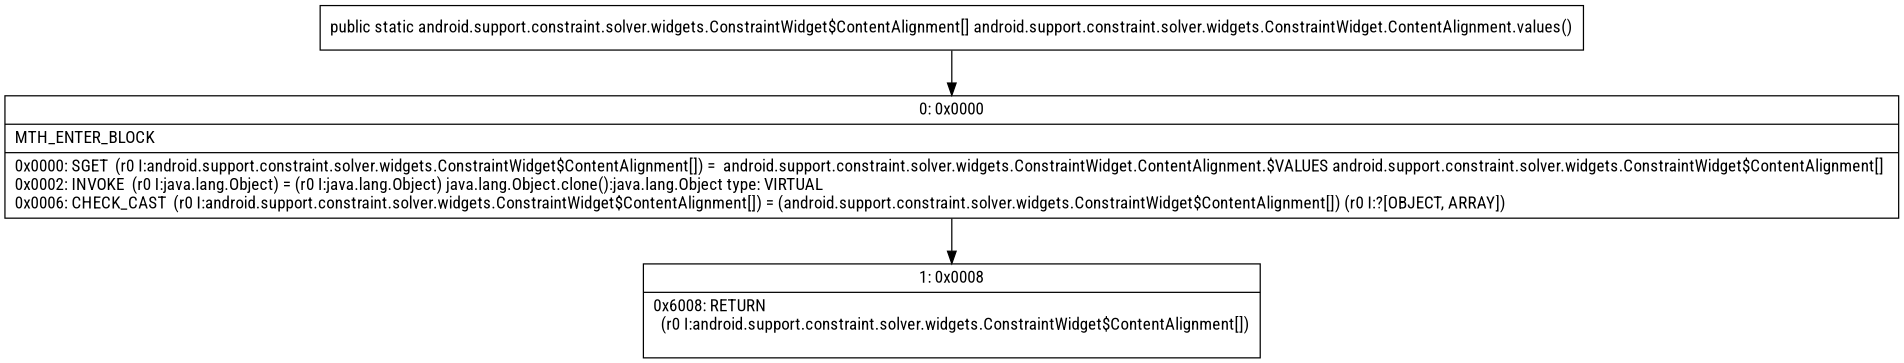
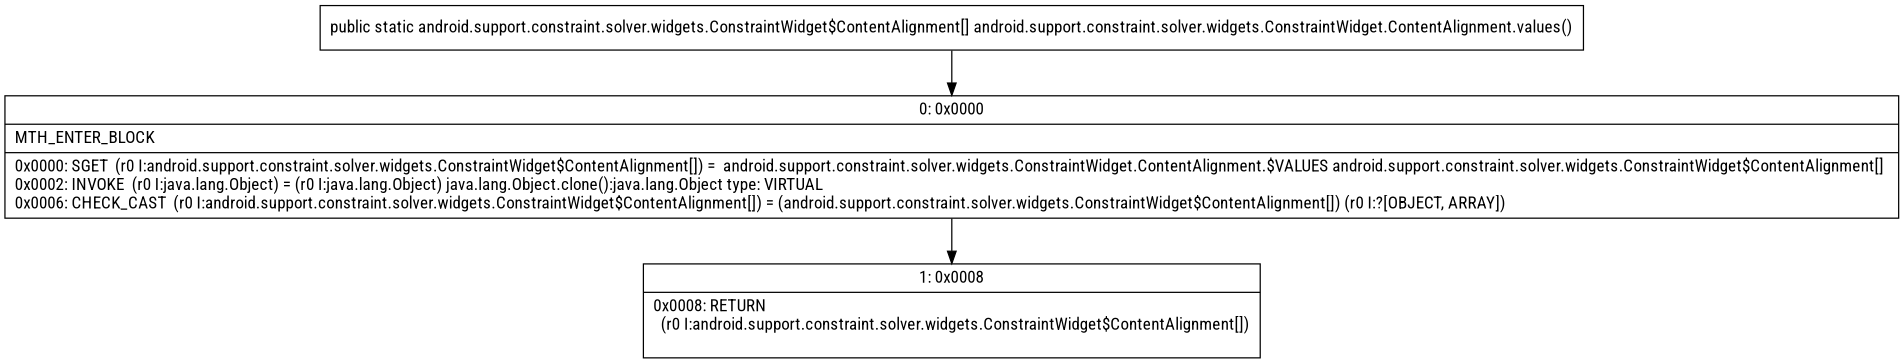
node "1: 0x0008": text "0x6008: RETURN" -> "0x0008: RETURN"
